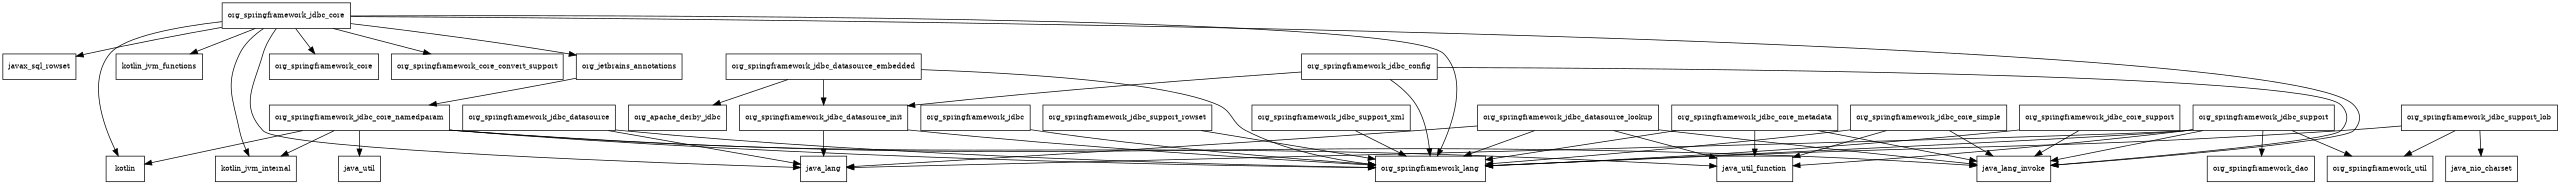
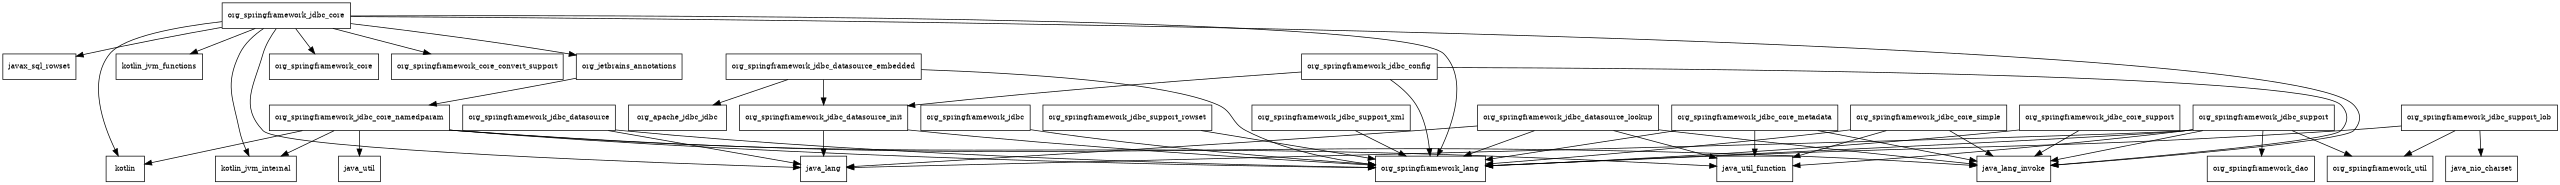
node "org_apache_derby_jdbc": label "org_apache_derby_jdbc" -> "org_apache_jdbc_jdbc"
